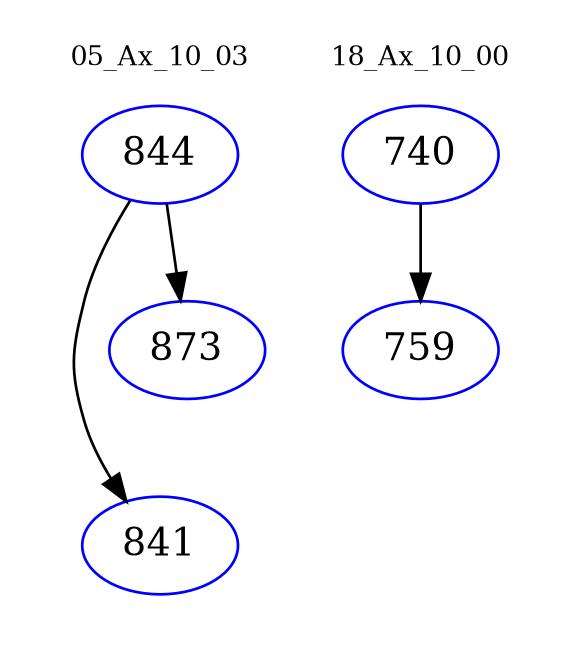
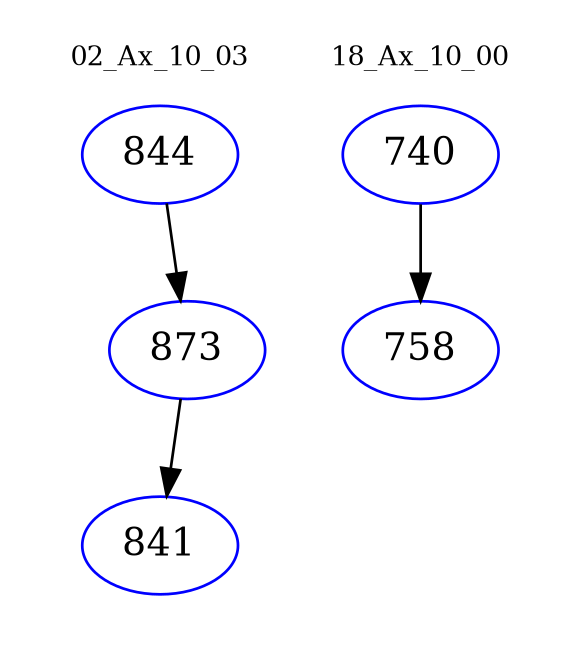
cluster "05_Ax_10_03": label "05_Ax_10_03" -> "02_Ax_10_03"
edge "844" -> "841": now "873" -> "841"
node "759": label "759" -> "758"
